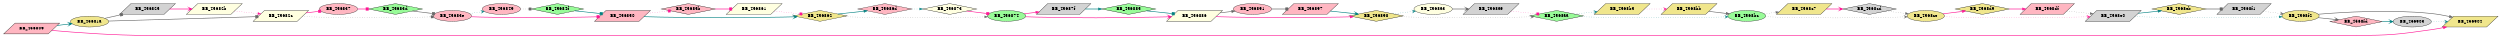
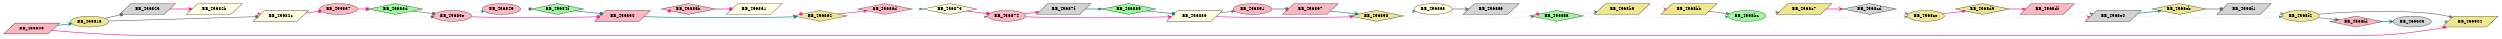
edge "BB_456862" -> "BB_45686d": color teal -> deeppink
node "BB_456874": fillcolor palegreen -> lightpink
